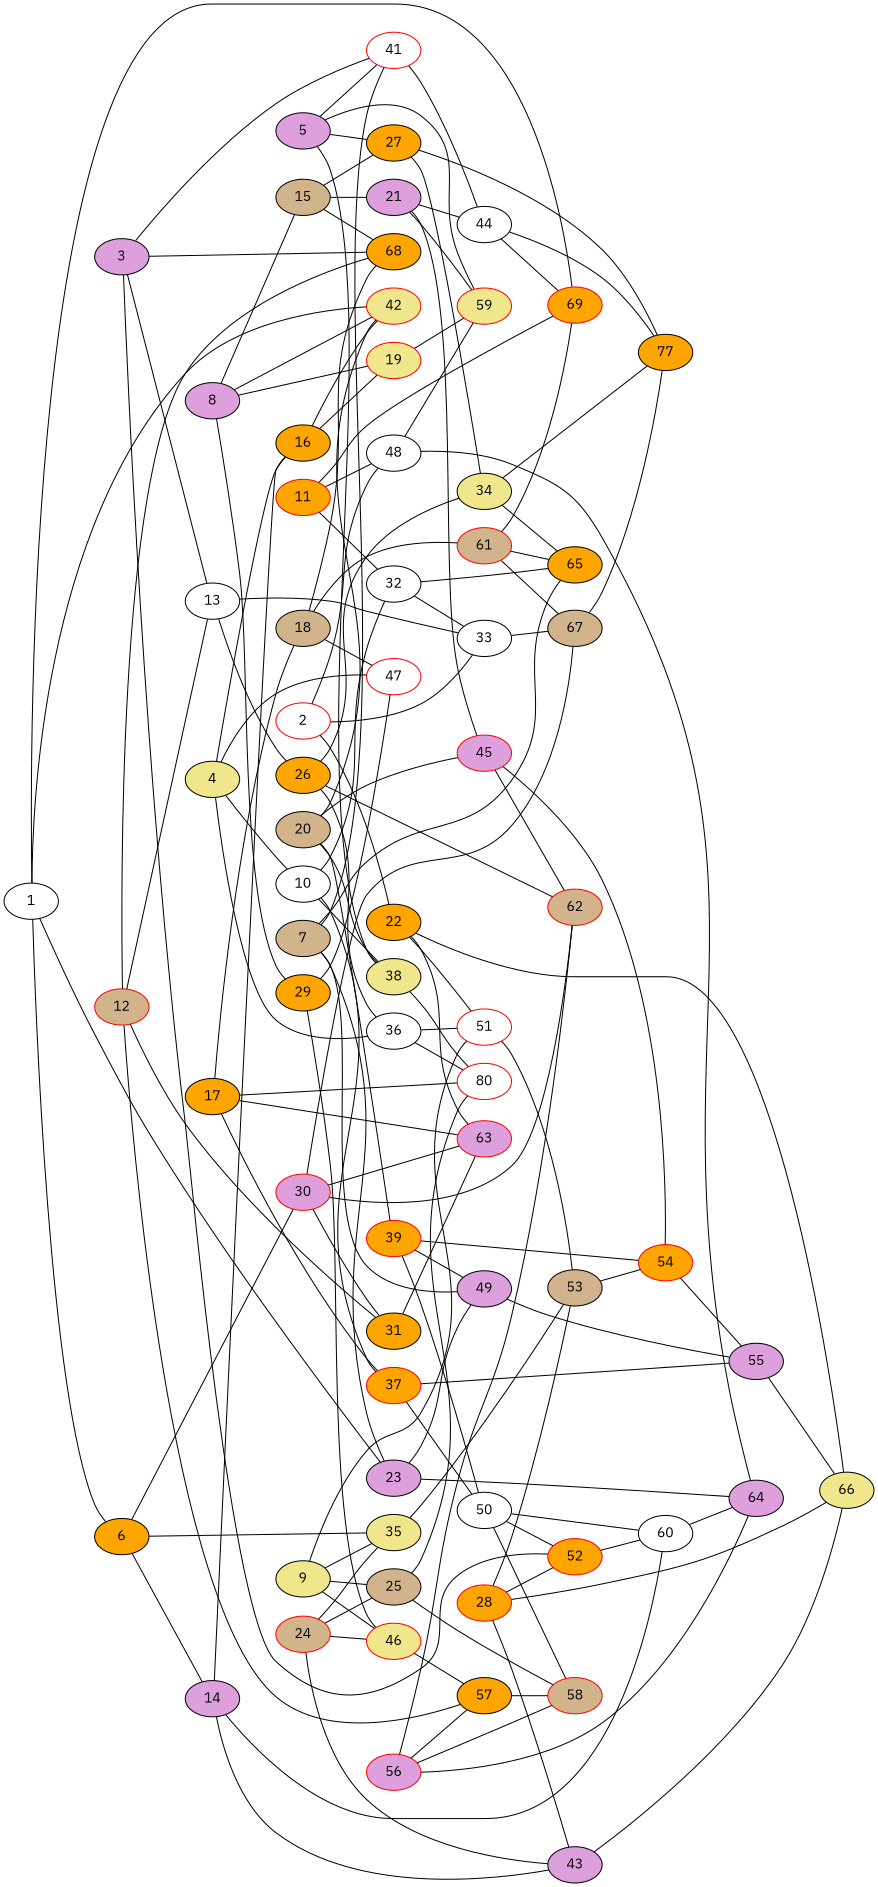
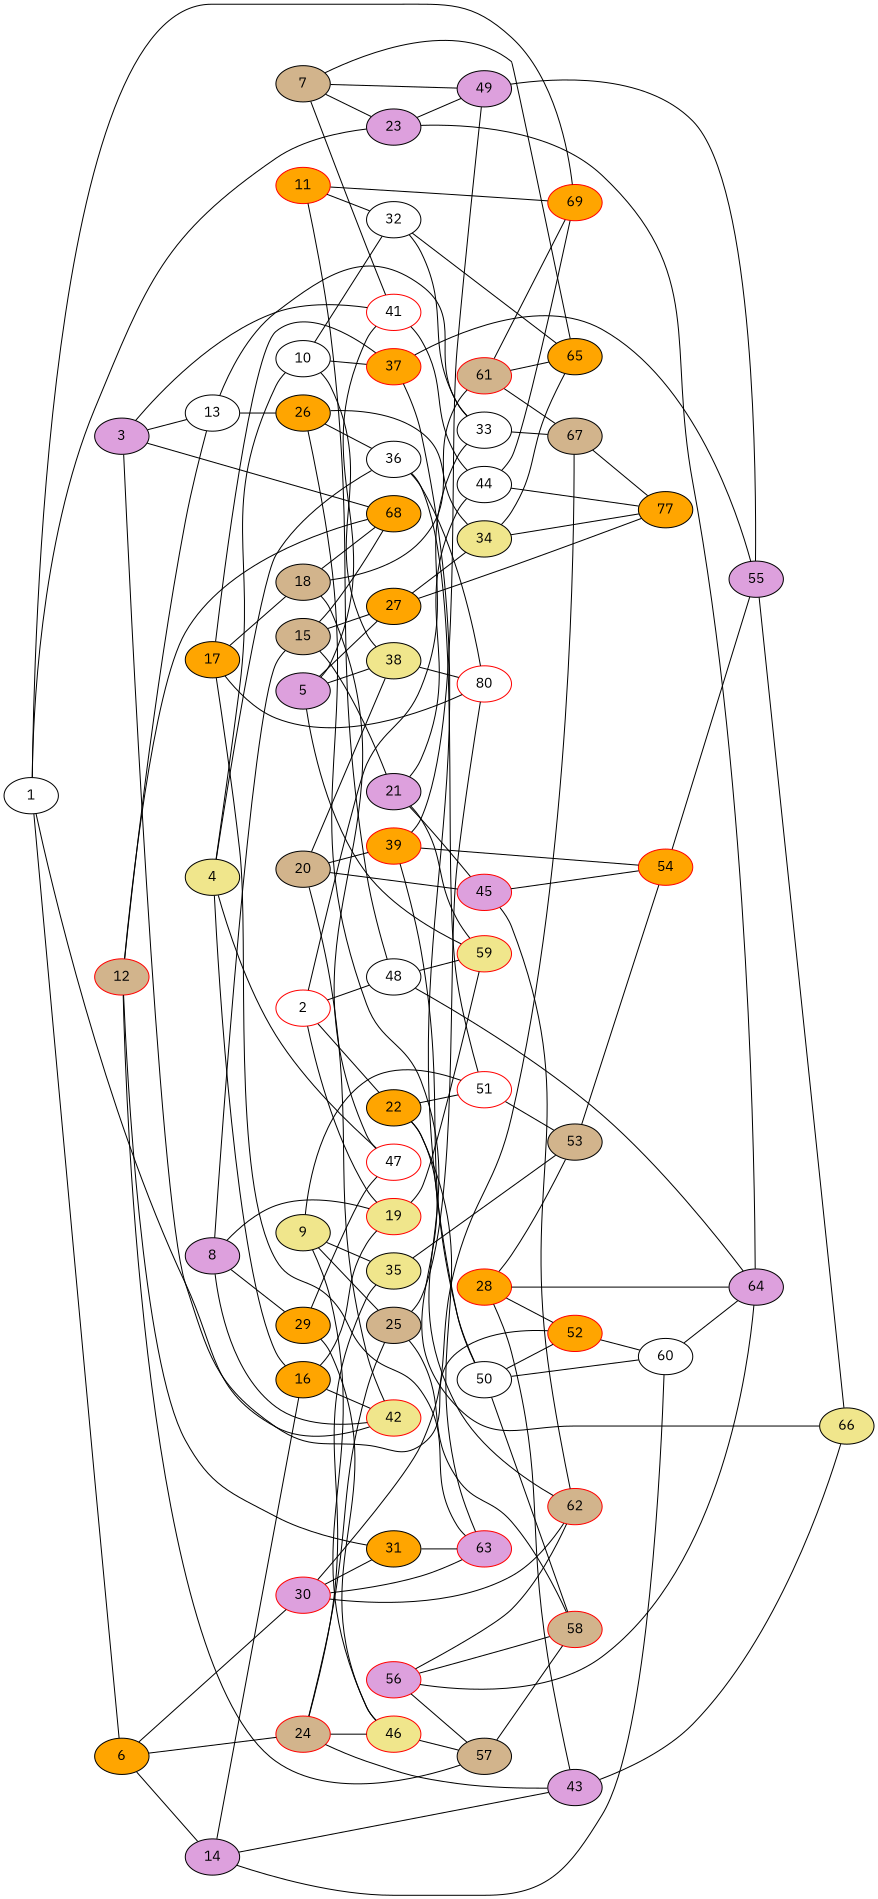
edge "2" -- "19": added
edge "35" -- "6": now "24" -- "6"
edge "66" -- "28": now "64" -- "28"
node "57": fillcolor orange -> tan
